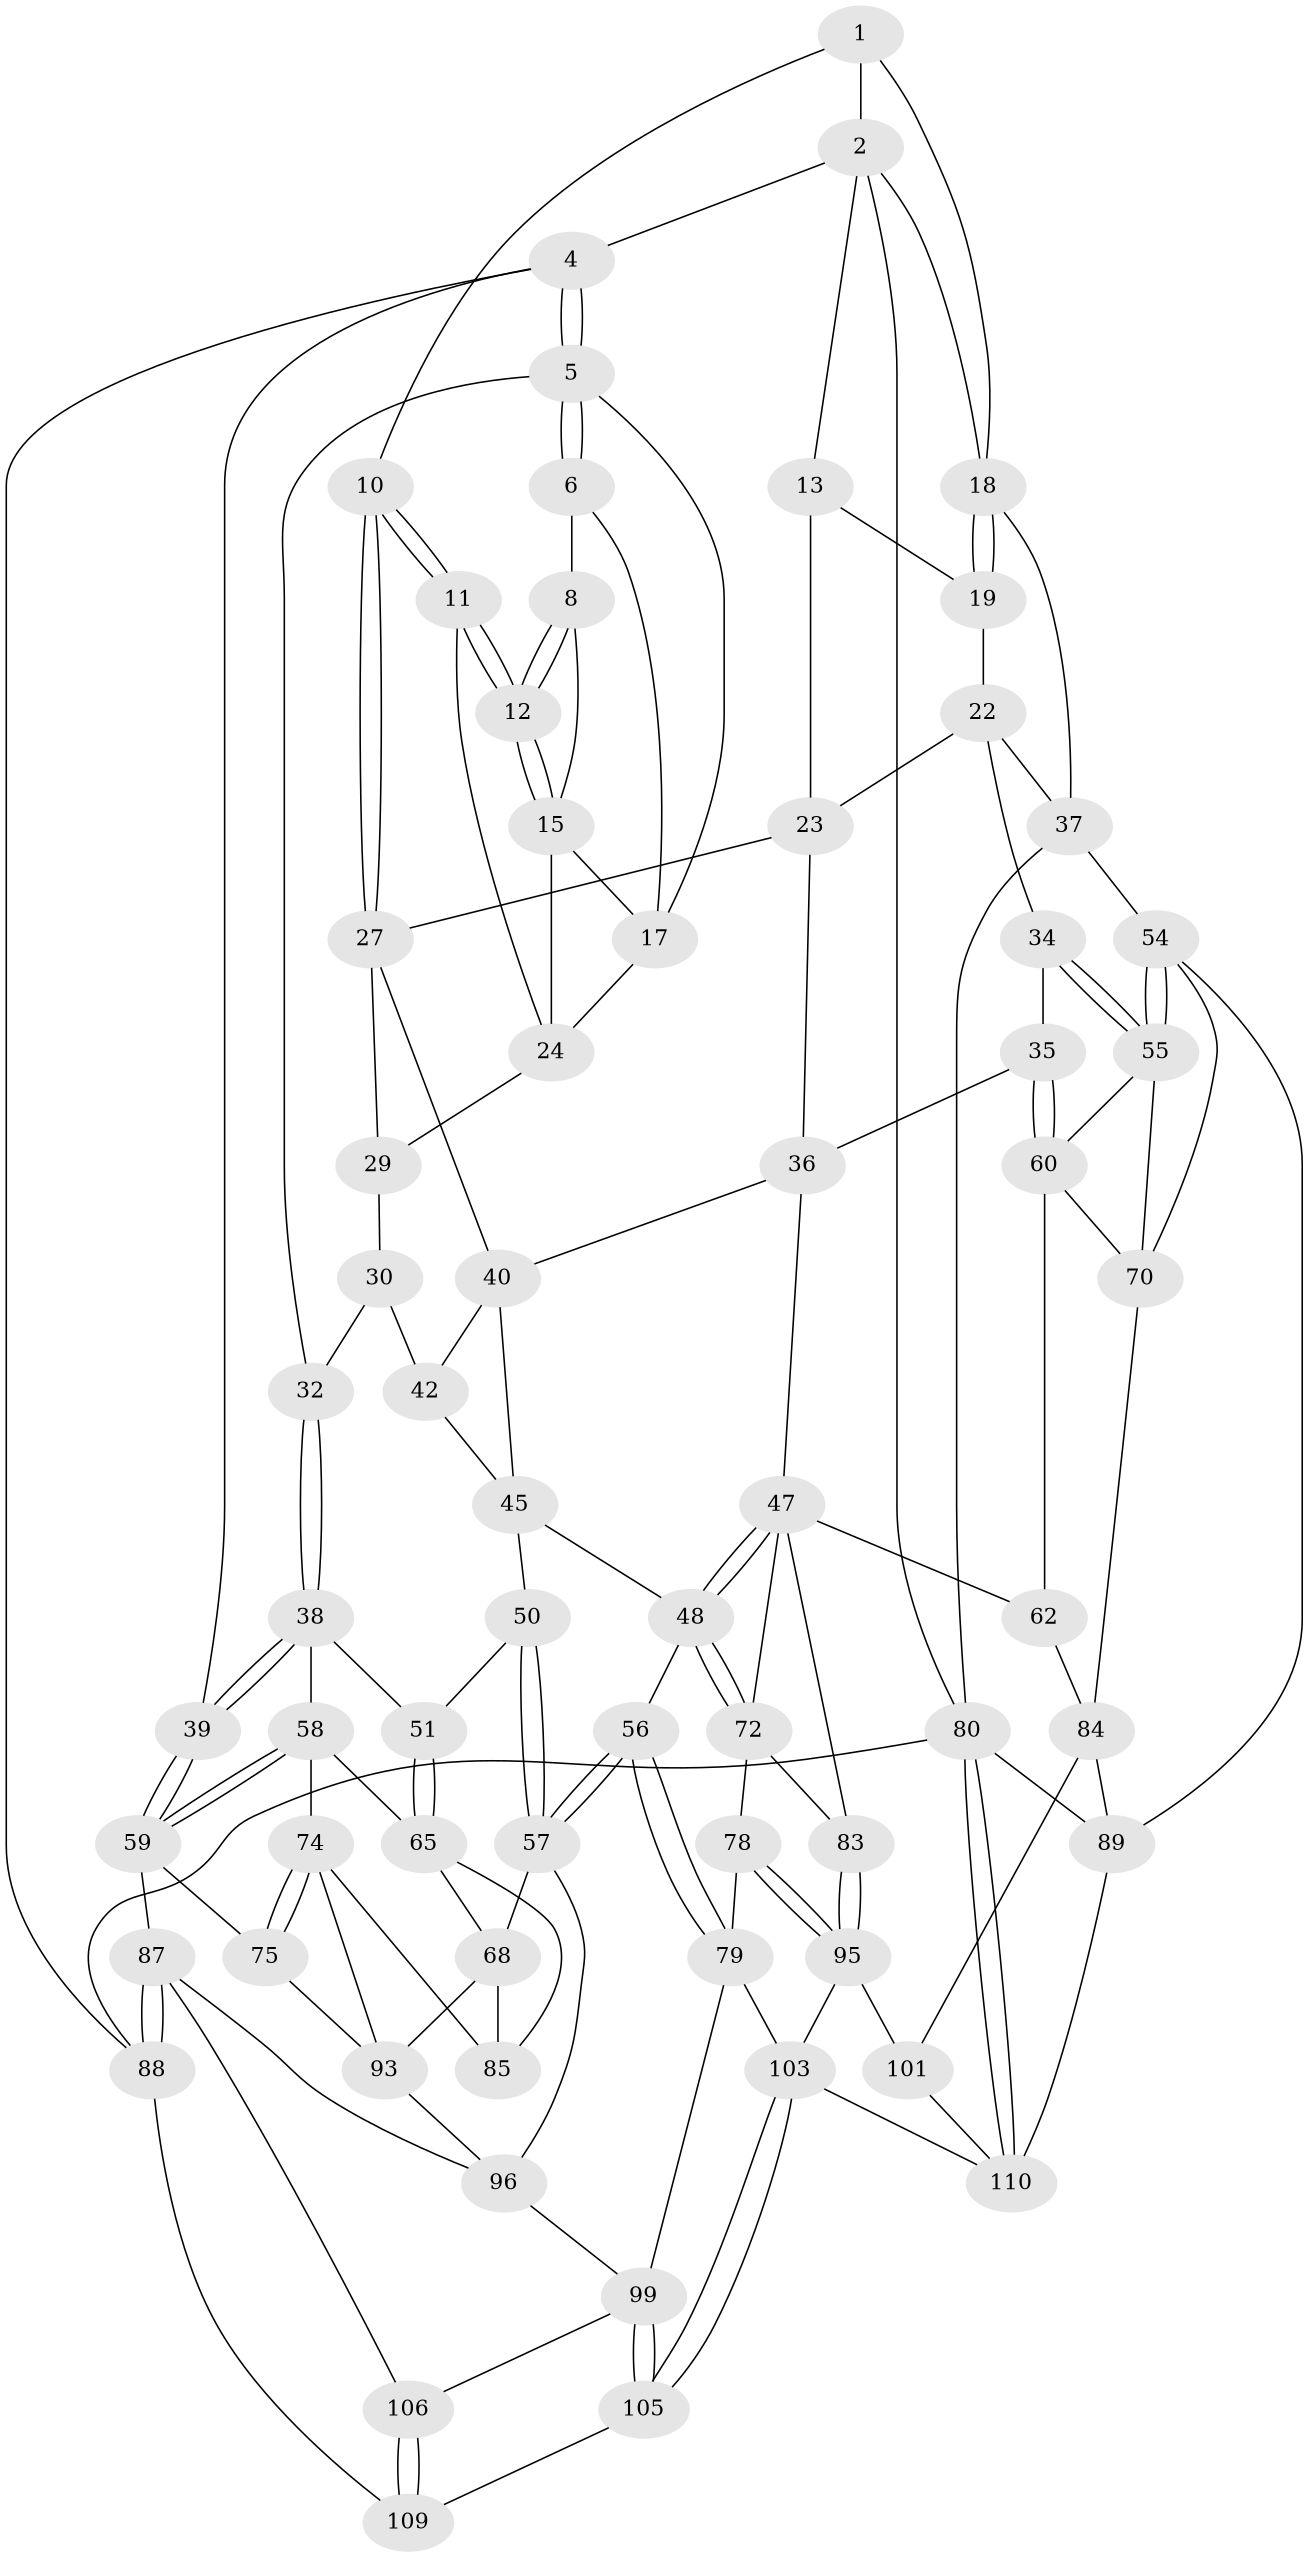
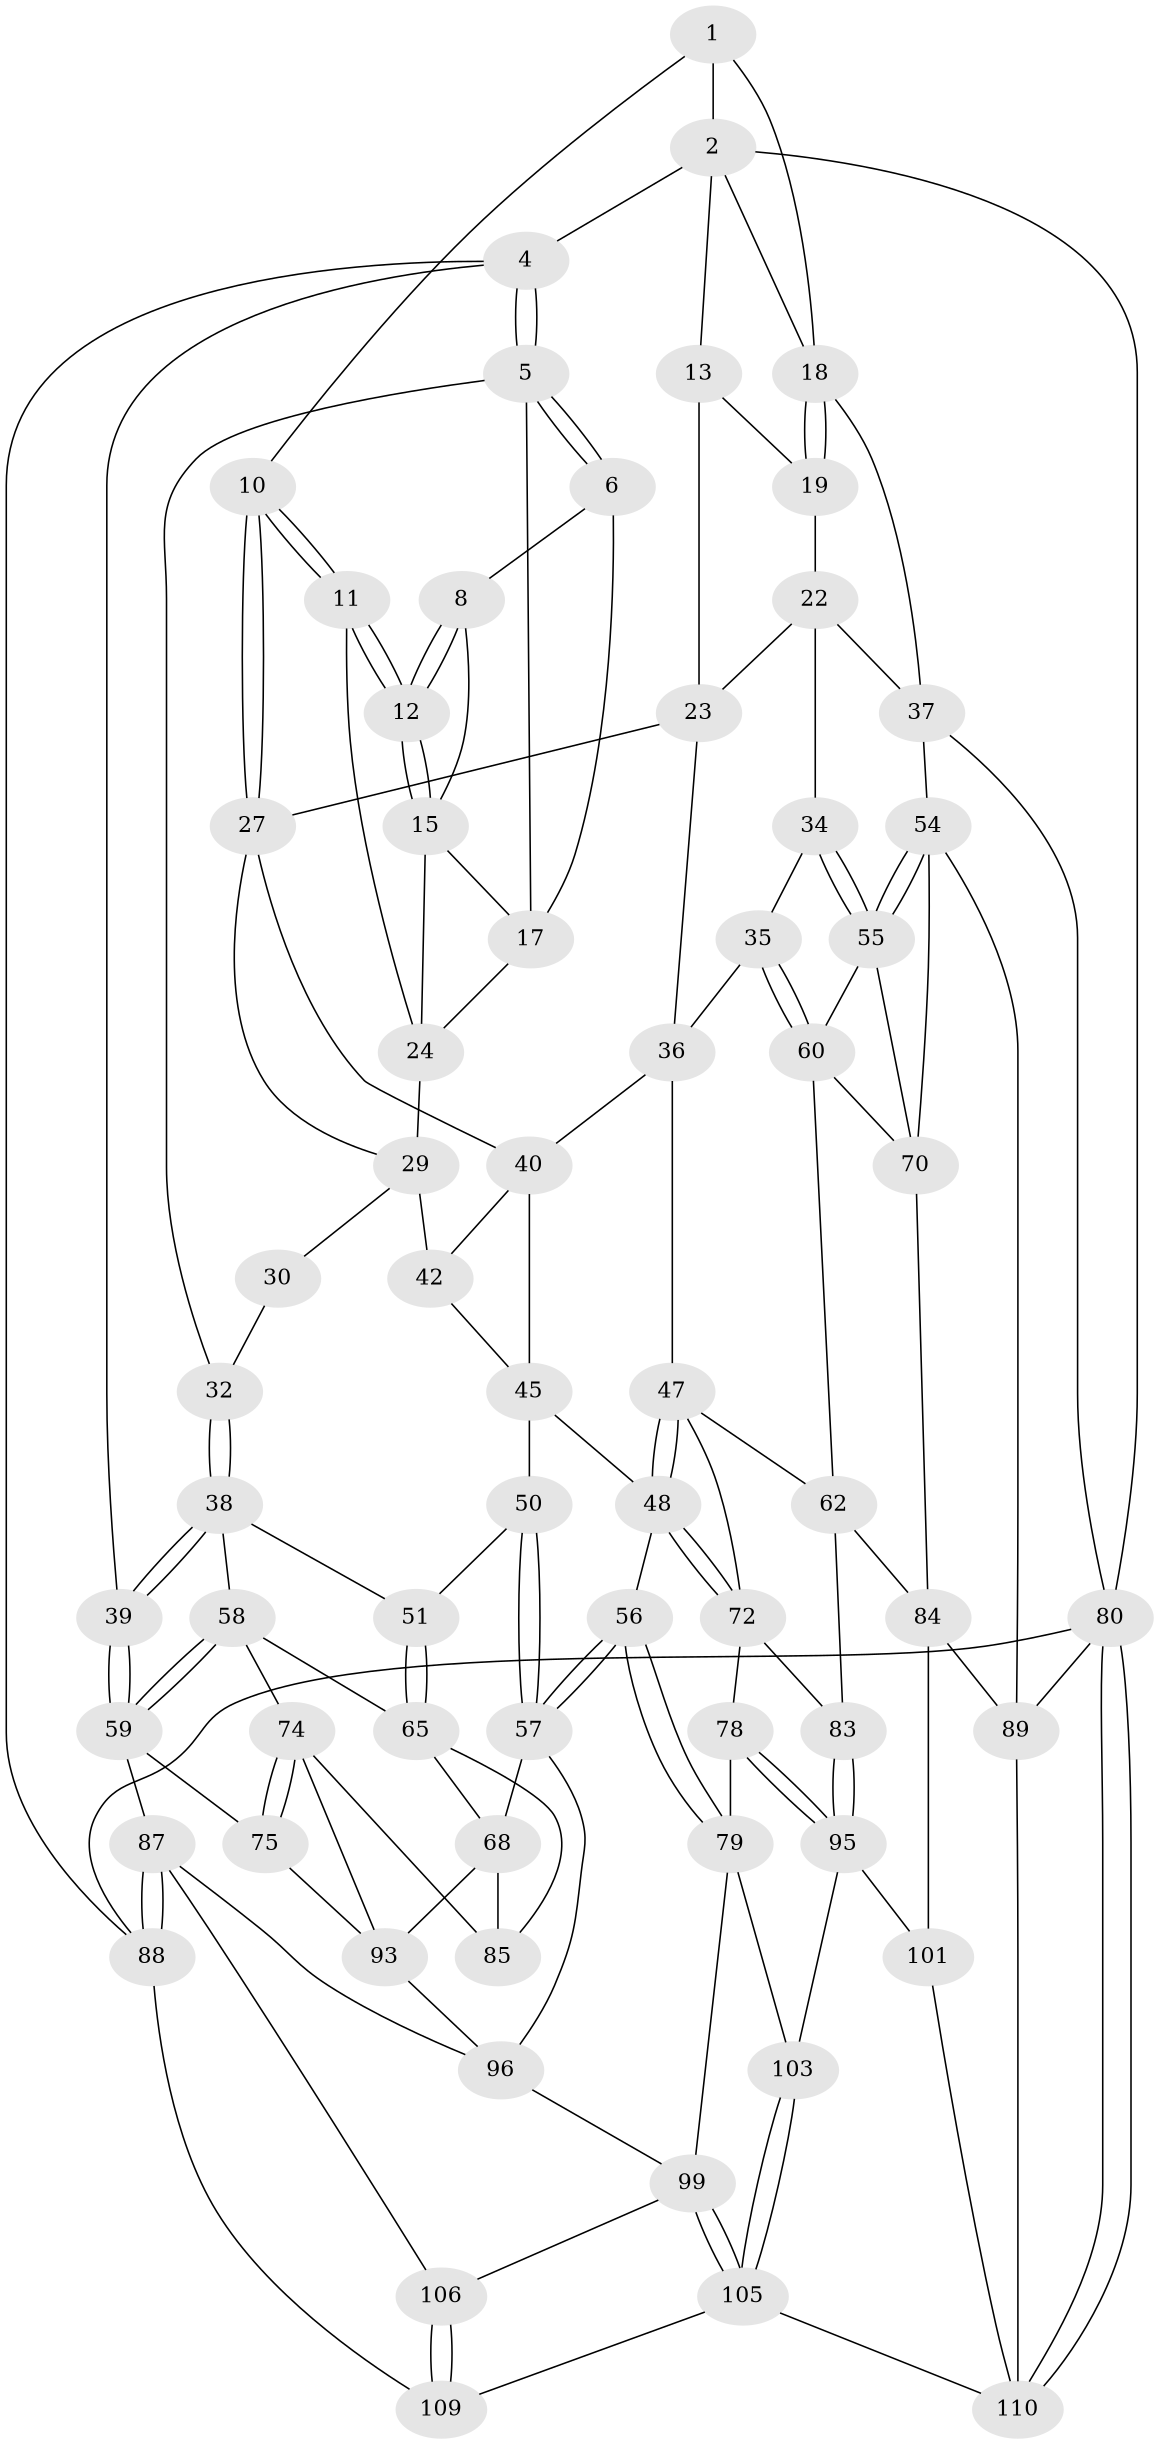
edge "30" -- "42": now "29" -- "42"
edge "47" -- "83": now "62" -- "83"
edge "103" -- "110": now "105" -- "110"
